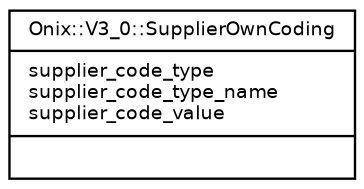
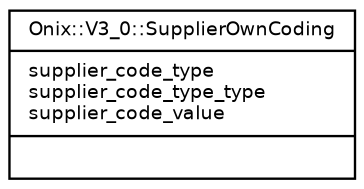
node "Onix::V3_0::SupplierOwnCoding": text "supplier_code_type_name" -> "supplier_code_type_type"
